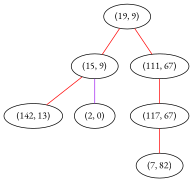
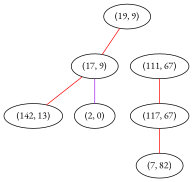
edge "(19, 9)" -- "(111, 67)": removed
node "(15, 9)": label "(15, 9)" -> "(17, 9)"
